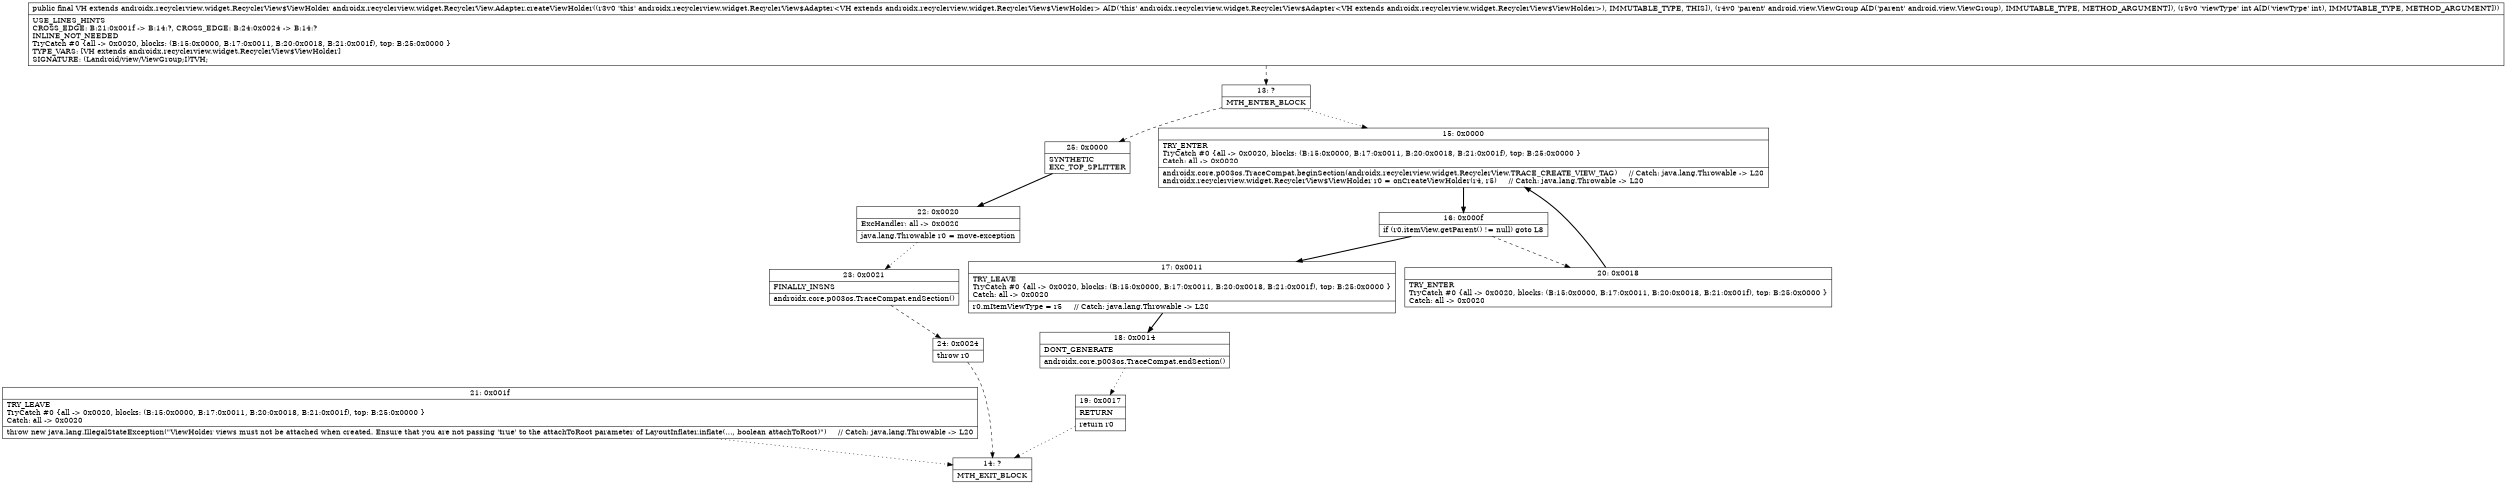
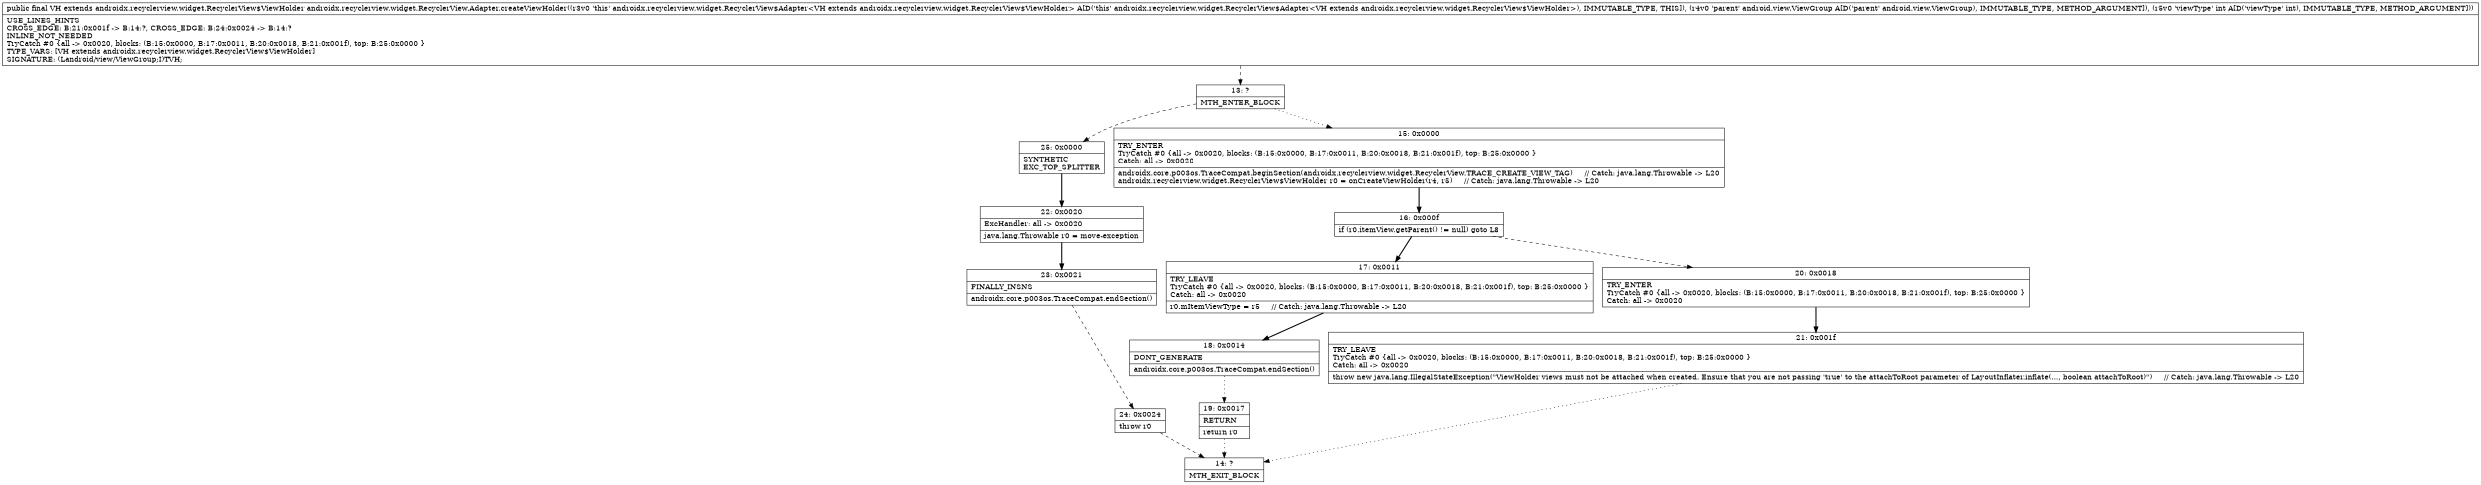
edge "20: 0x0018" -> "15: 0x0000": now "20: 0x0018" -> "21: 0x001f"
edge "22: 0x0020" -> "23: 0x0021": style dotted -> bold
